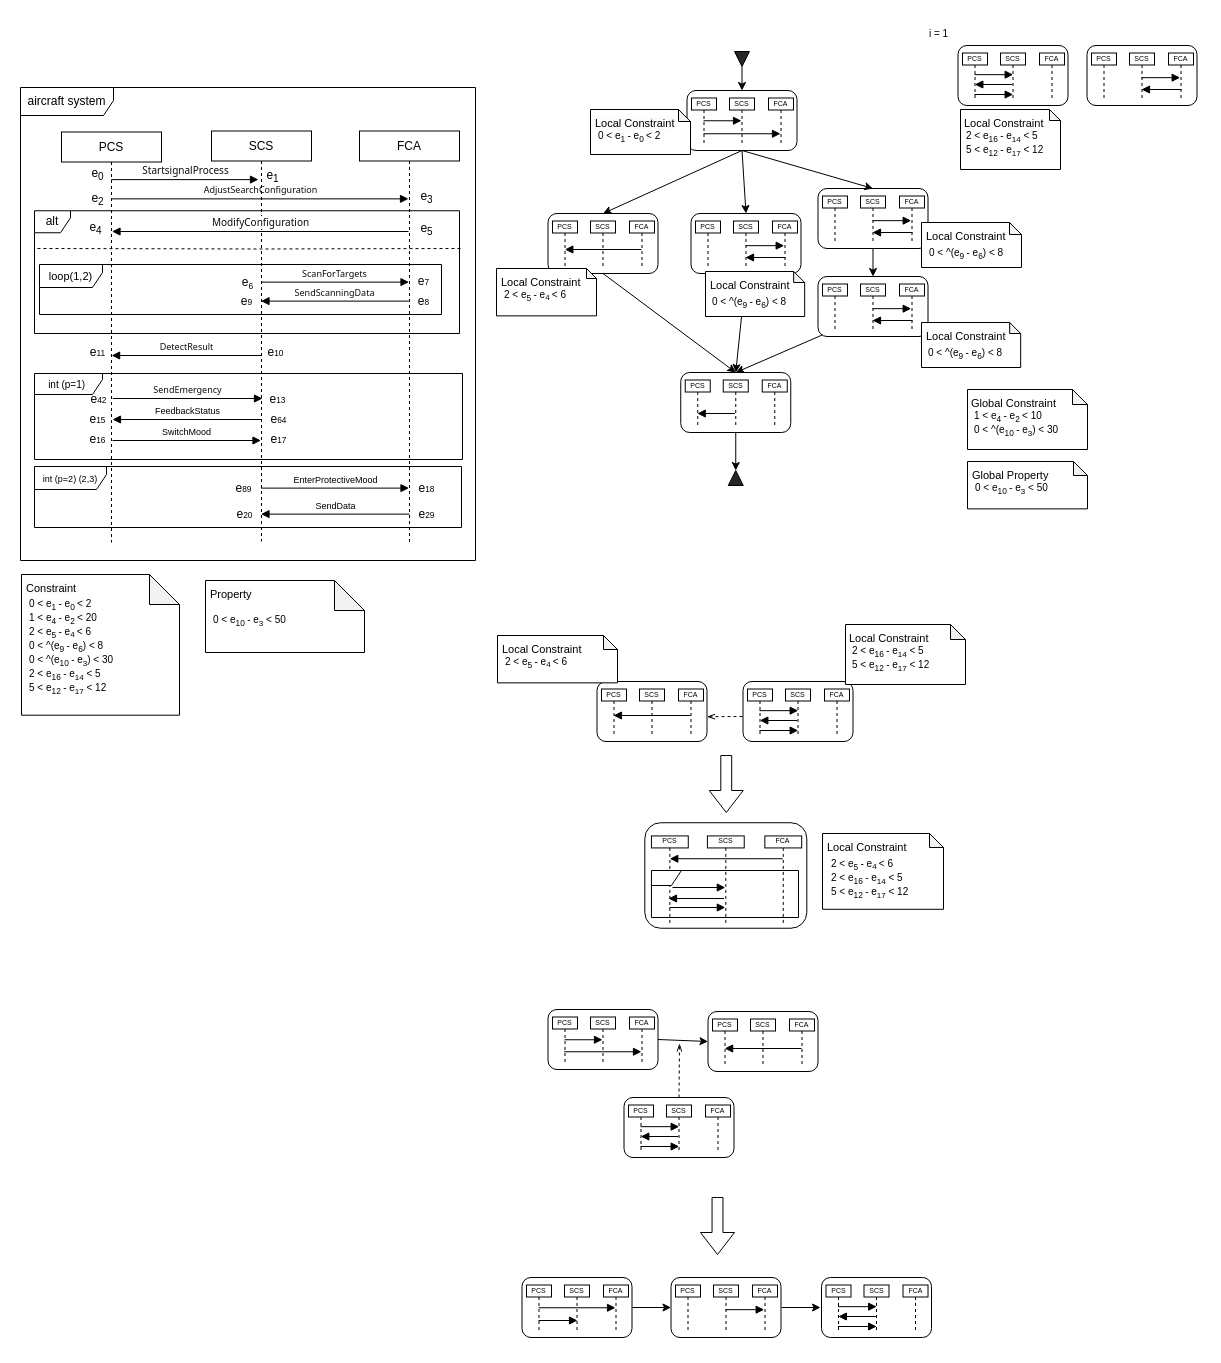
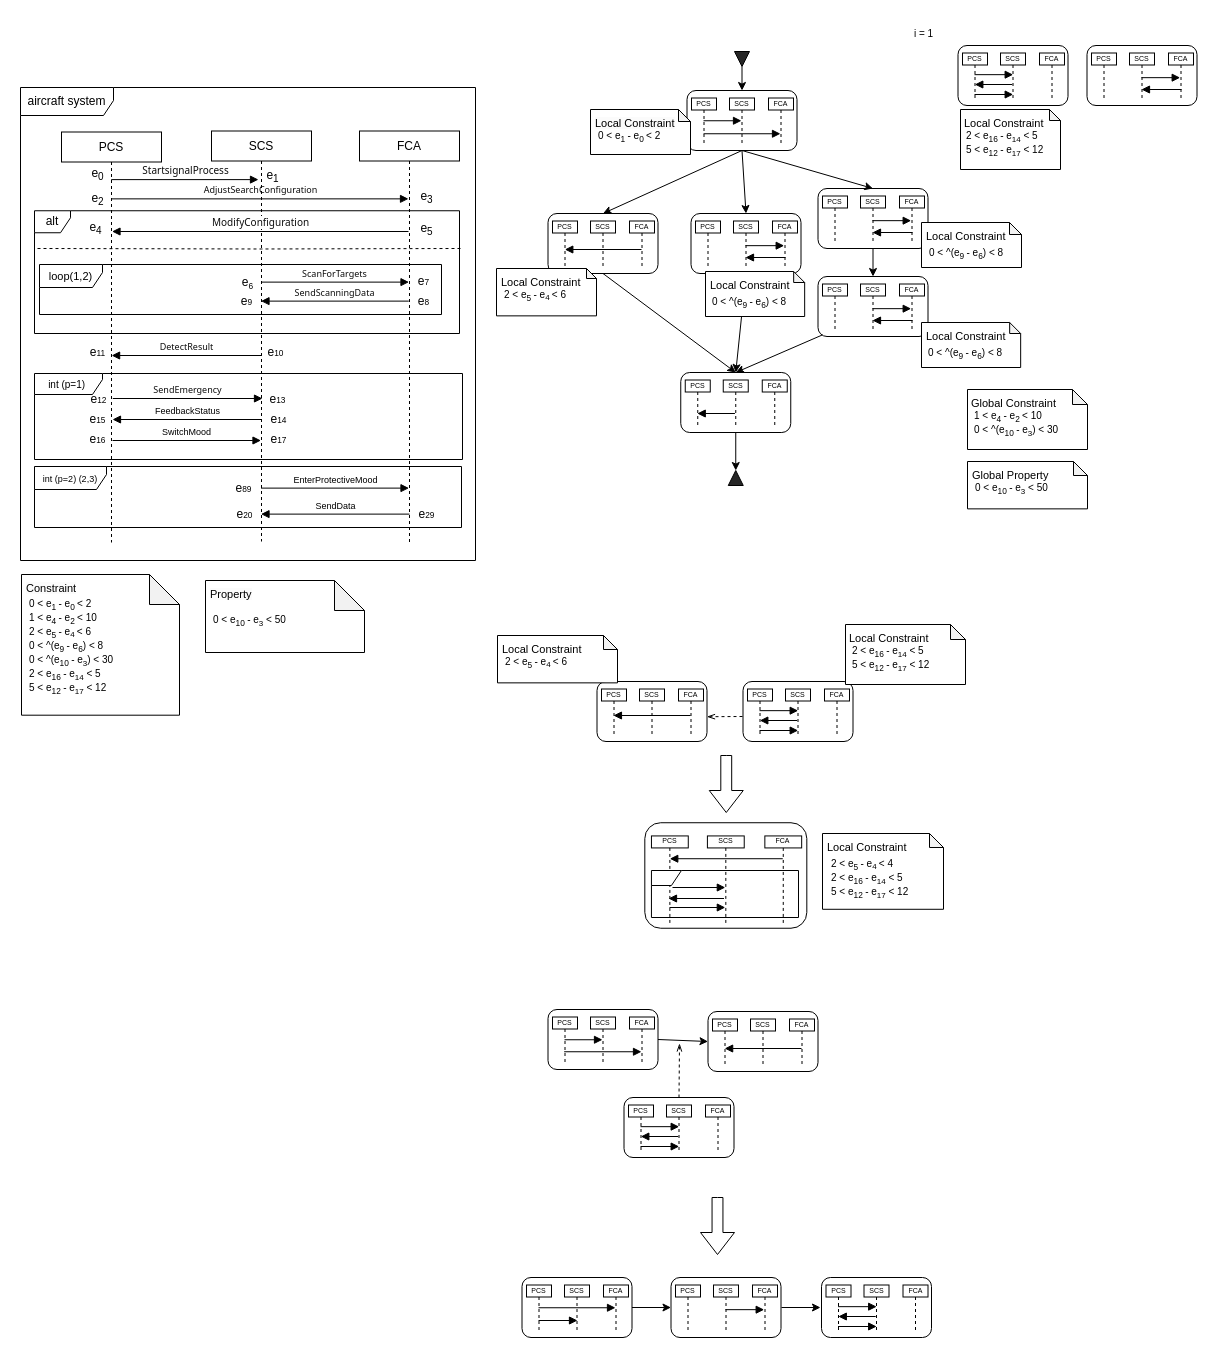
node "i = 1": moved (938, 34) -> (923, 34)
node "e42": label "e42" -> "e12"
node "e64": label "e64" -> "e14"
node "e18": removed
node "0 < e1 - e0 < 2 1 < e4 - e2 < 20 2 < e5 - e4 < 6 0 < ^(e9 - e6) < 8 0 < ^(e10 - e3) < 30 2 < e16 - e14 < 5 5 < e12 - e17 < 12": label "0 < e1 - e0 < 2 1 < e4 - e2 < 20 2 < e5 - e4 < 6 0 < ^(e9 - e6) < 8 0 < ^(e10 - e3) < 30 2 < e16 - e14 < 5 5 < e12 - e17 < 12" -> "0 < e1 - e0 < 2 1 < e4 - e2 < 10 2 < e5 - e4 < 6 0 < ^(e9 - e6) < 8 0 < ^(e10 - e3) < 30 2 < e16 - e14 < 5 5 < e12 - e17 < 12"
node "2 < e5 - e4 < 6 2 < e16 - e14 < 5 5 < e12 - e17 < 12": label "2 < e5 - e4 < 6 2 < e16 - e14 < 5 5 < e12 - e17 < 12" -> "2 < e5 - e4 < 4 2 < e16 - e14 < 5 5 < e12 - e17 < 12"
